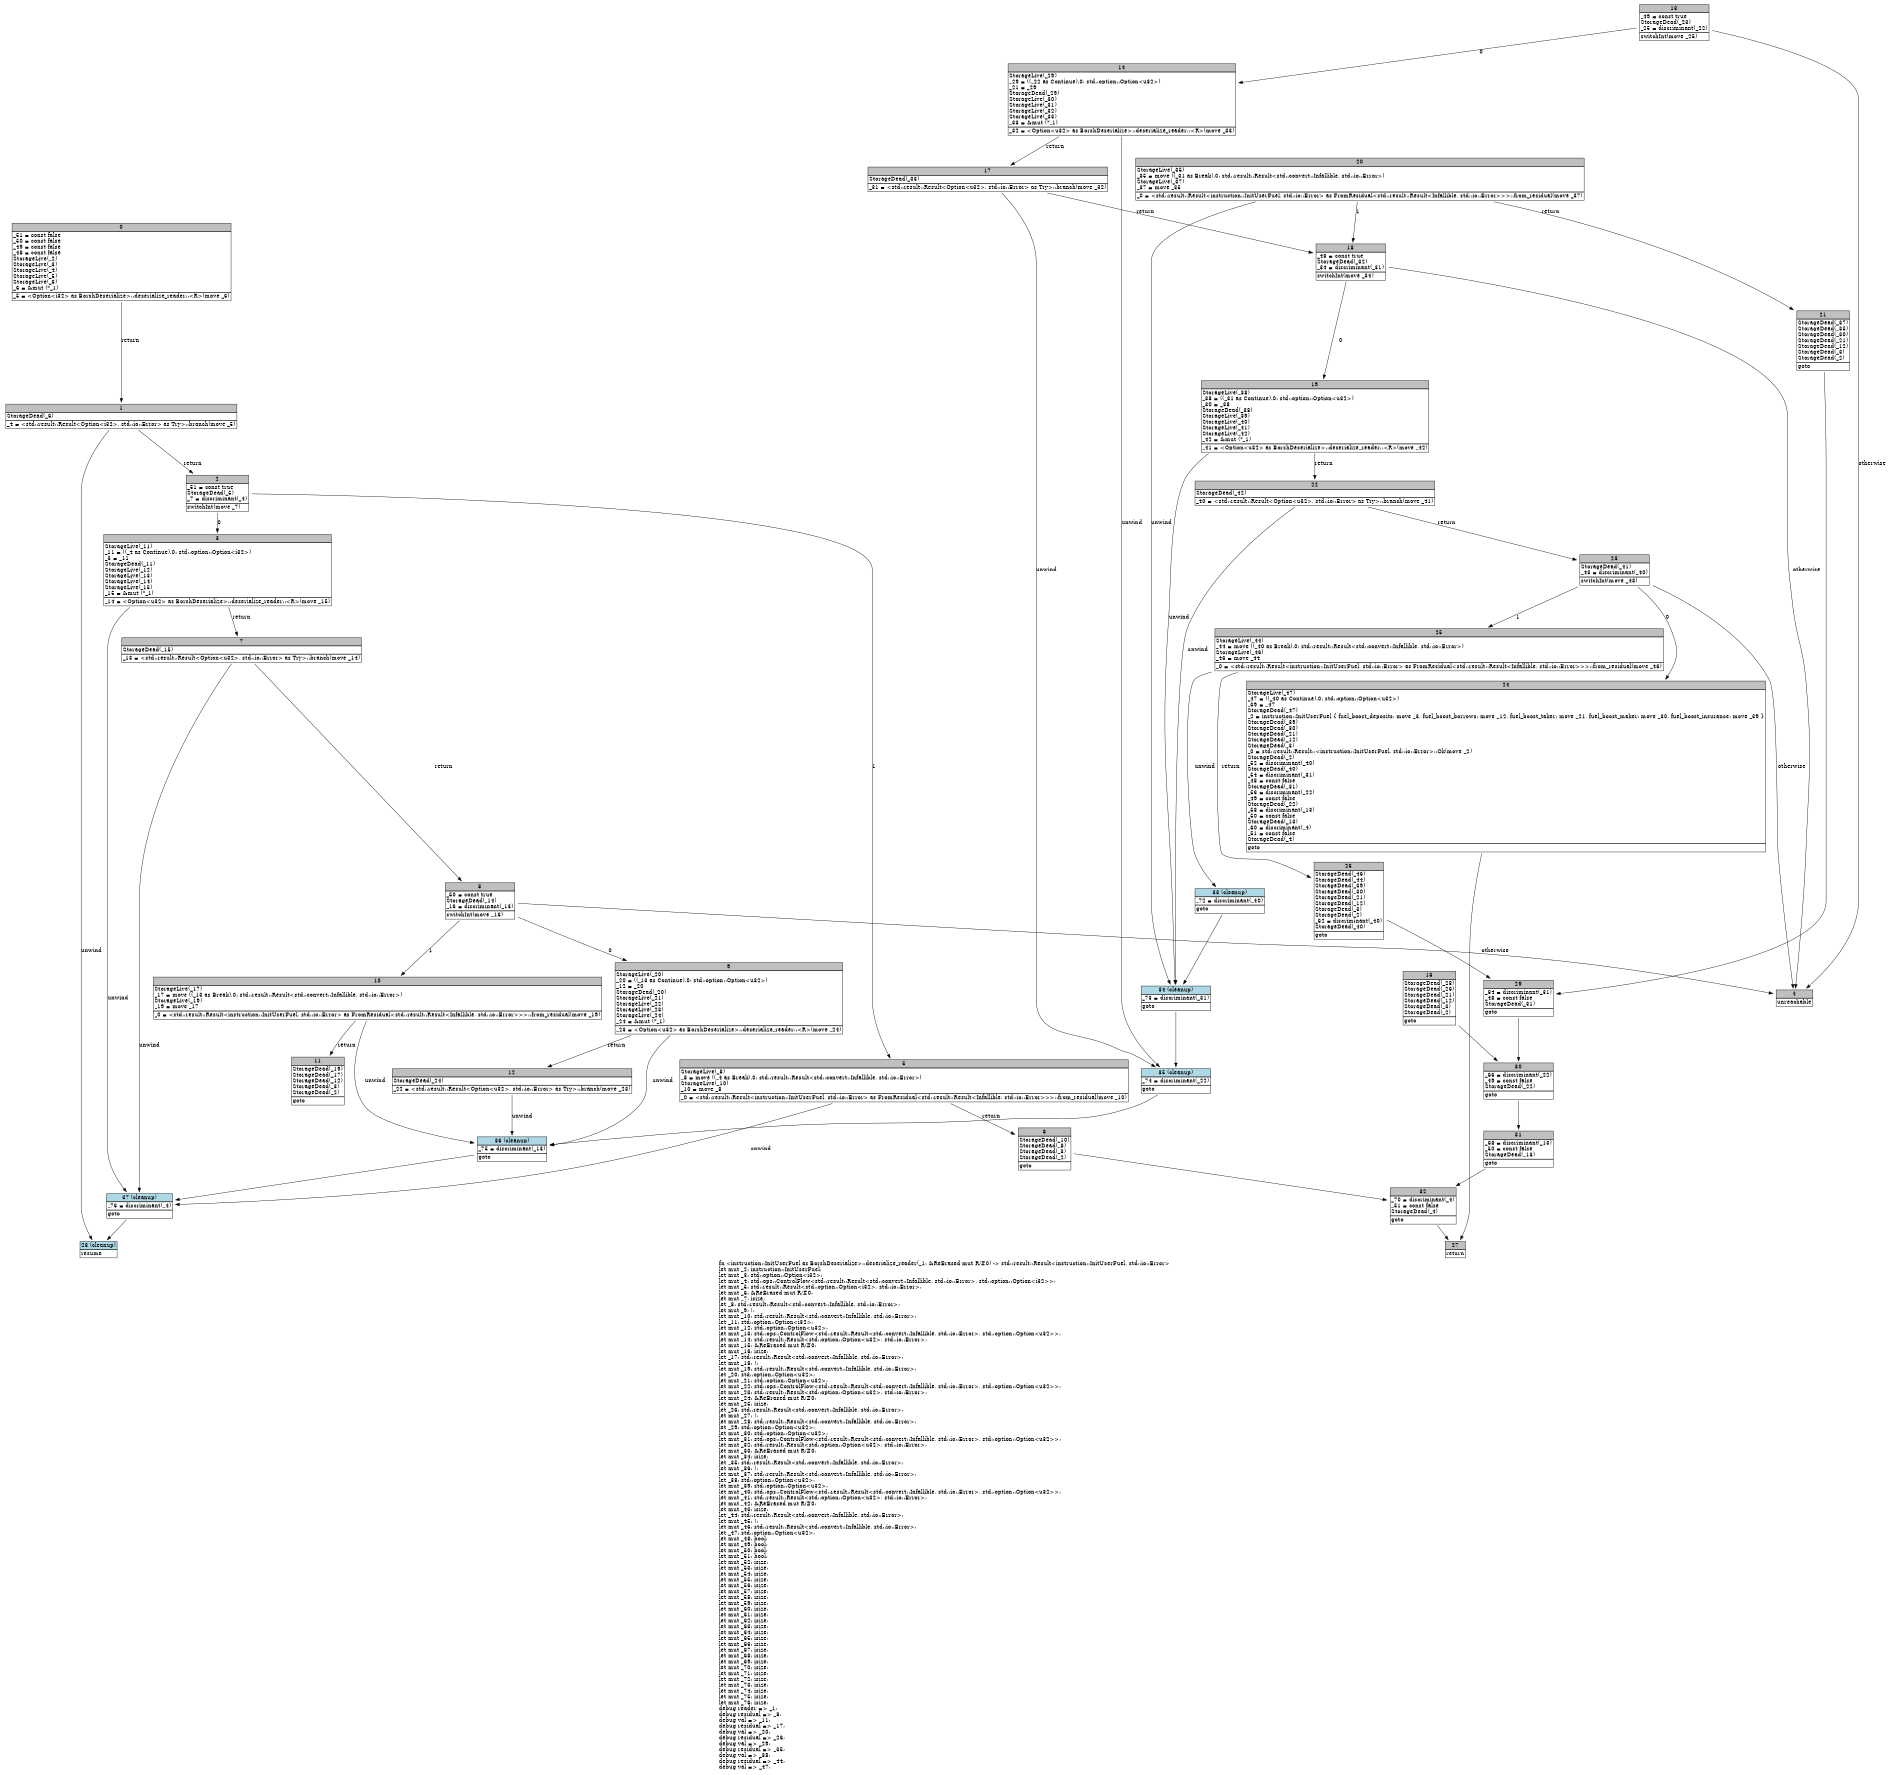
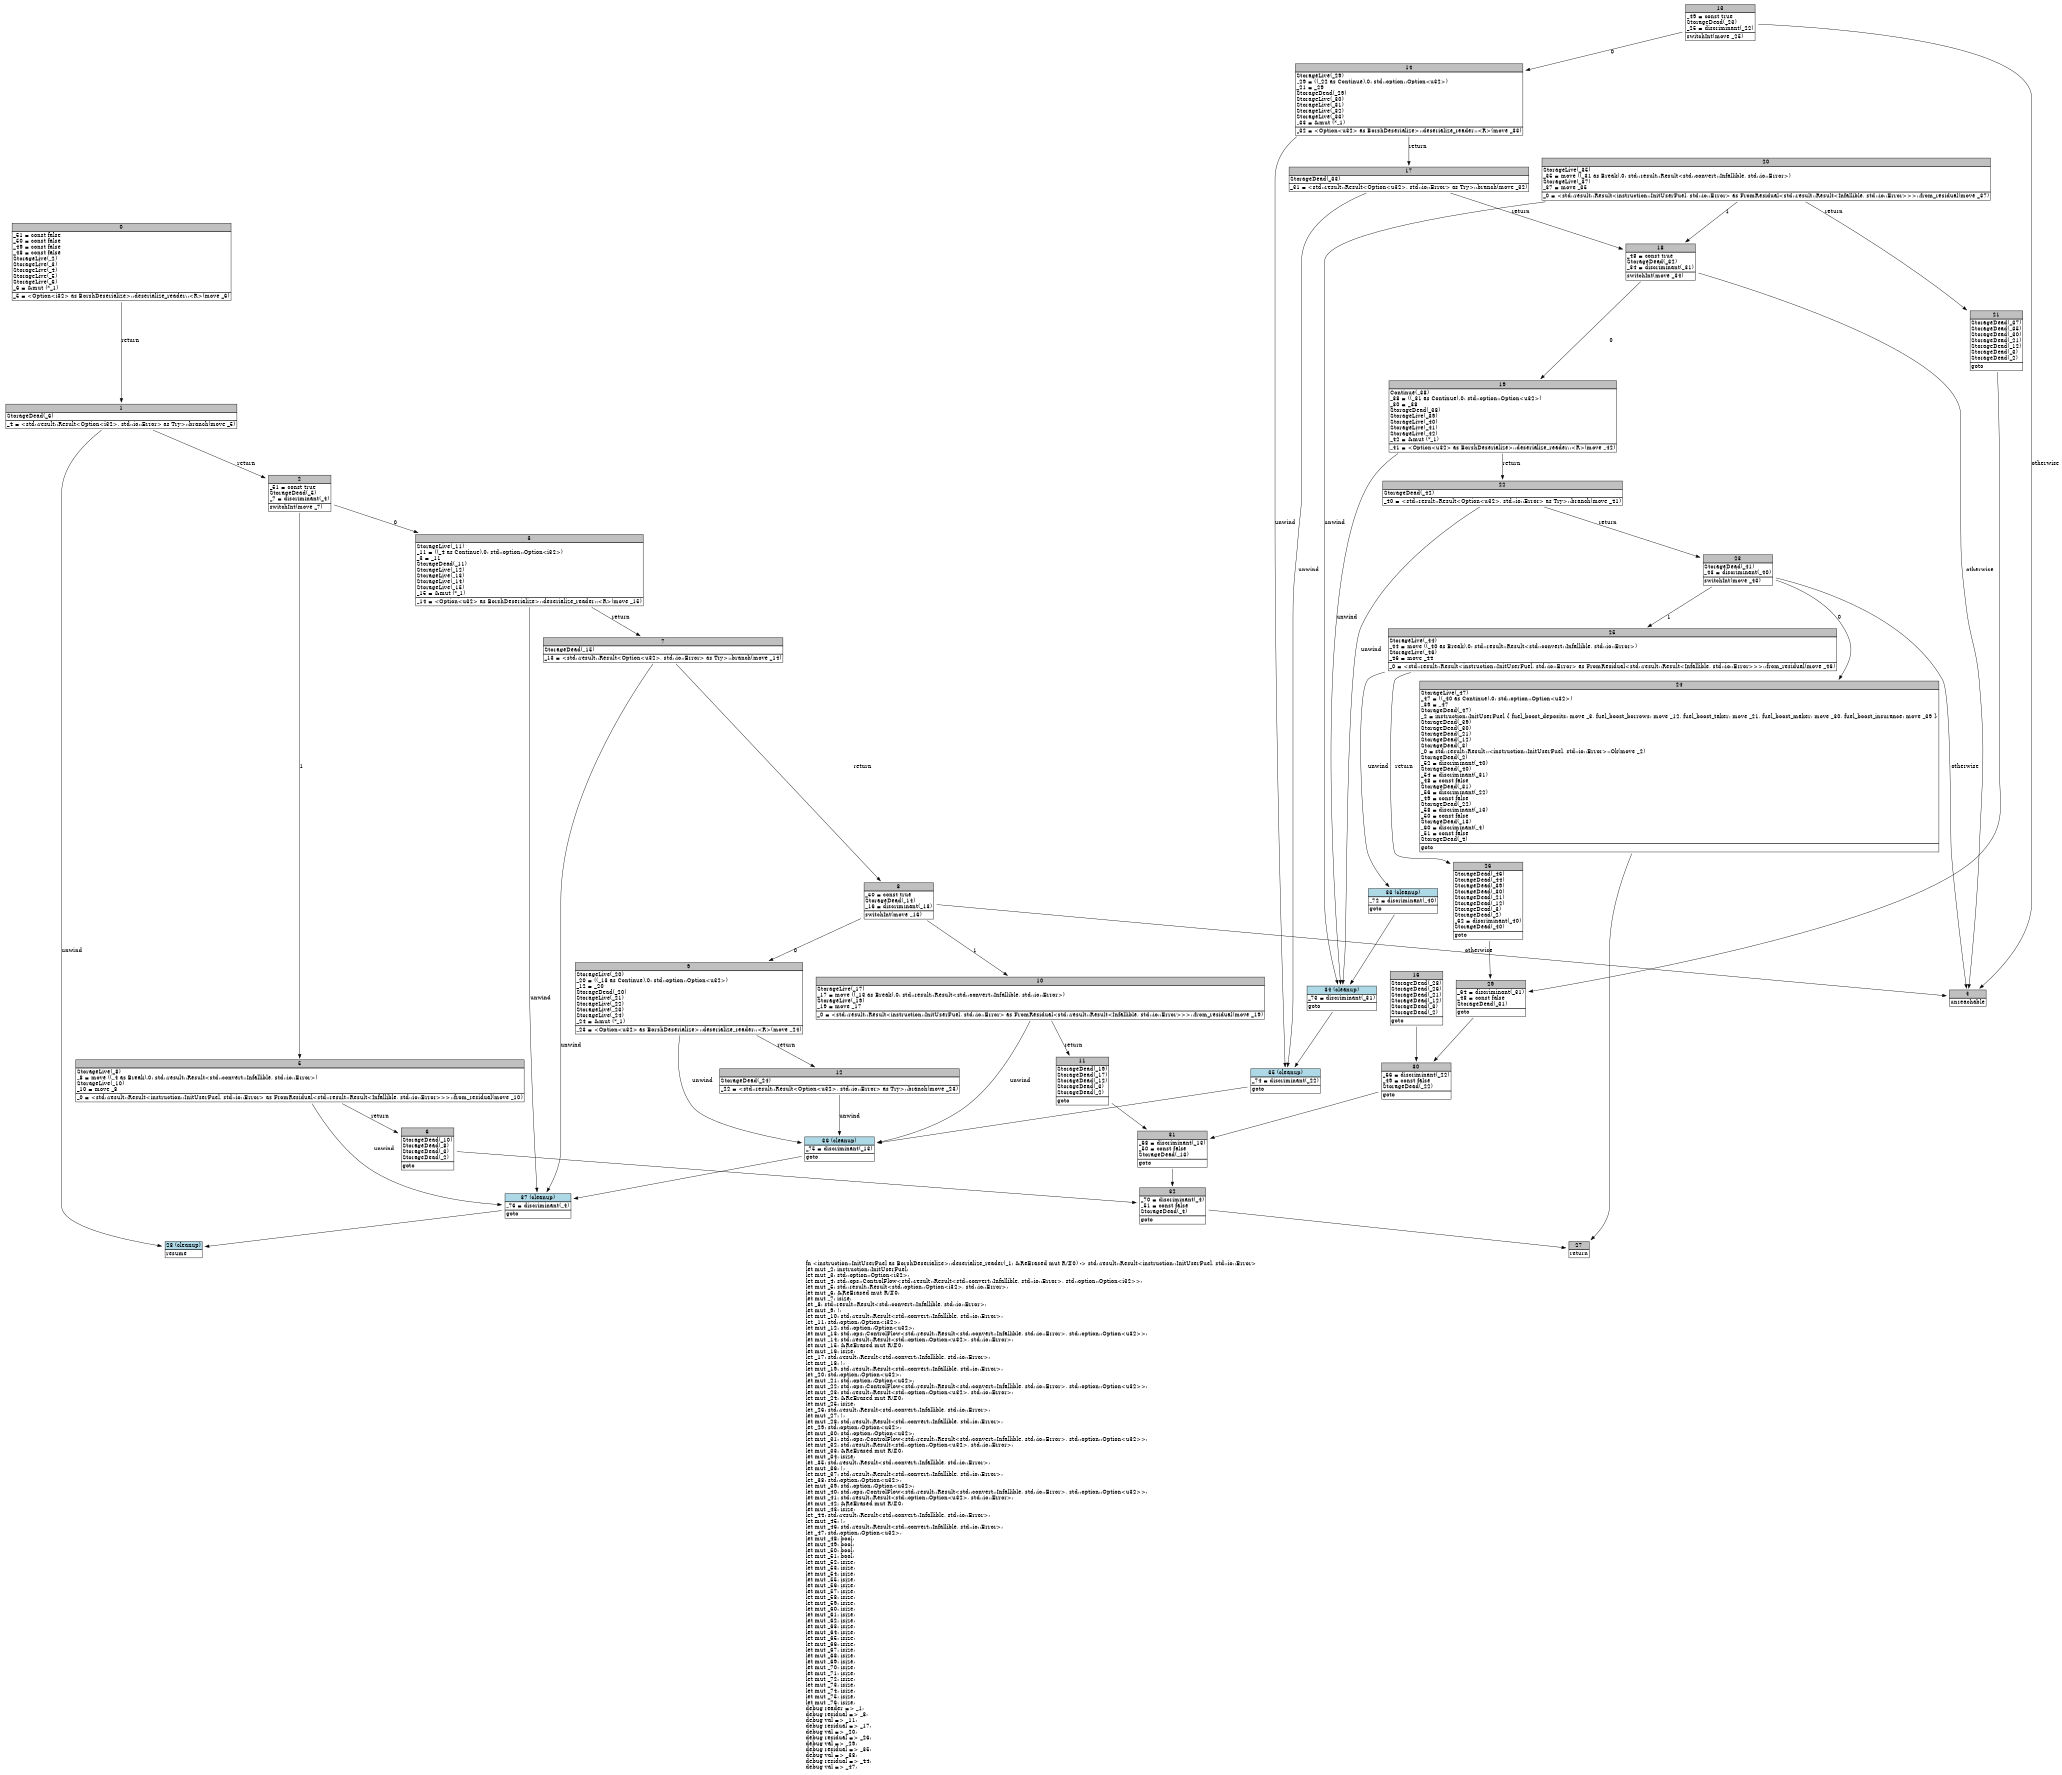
node "19": text "StorageLive(_38)" -> "Continue(_38)"
edge "11" -> "31": added
